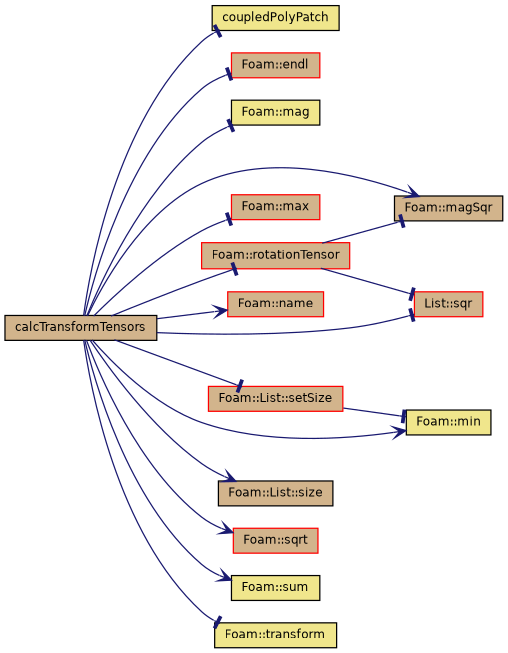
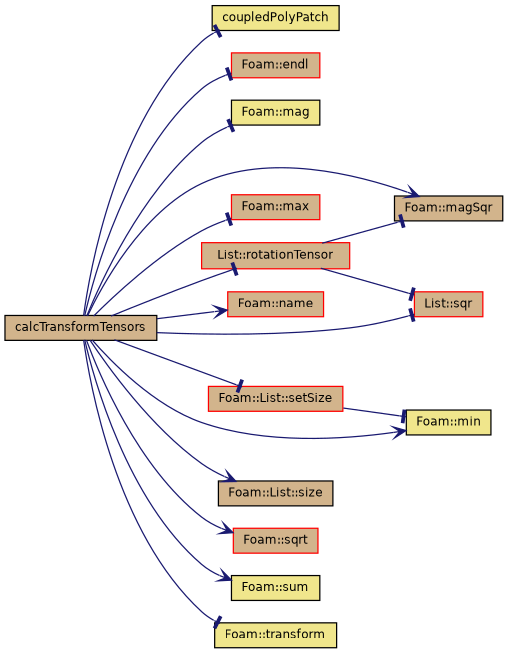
node "Foam::rotationTensor": label "Foam::rotationTensor" -> "List::rotationTensor"
